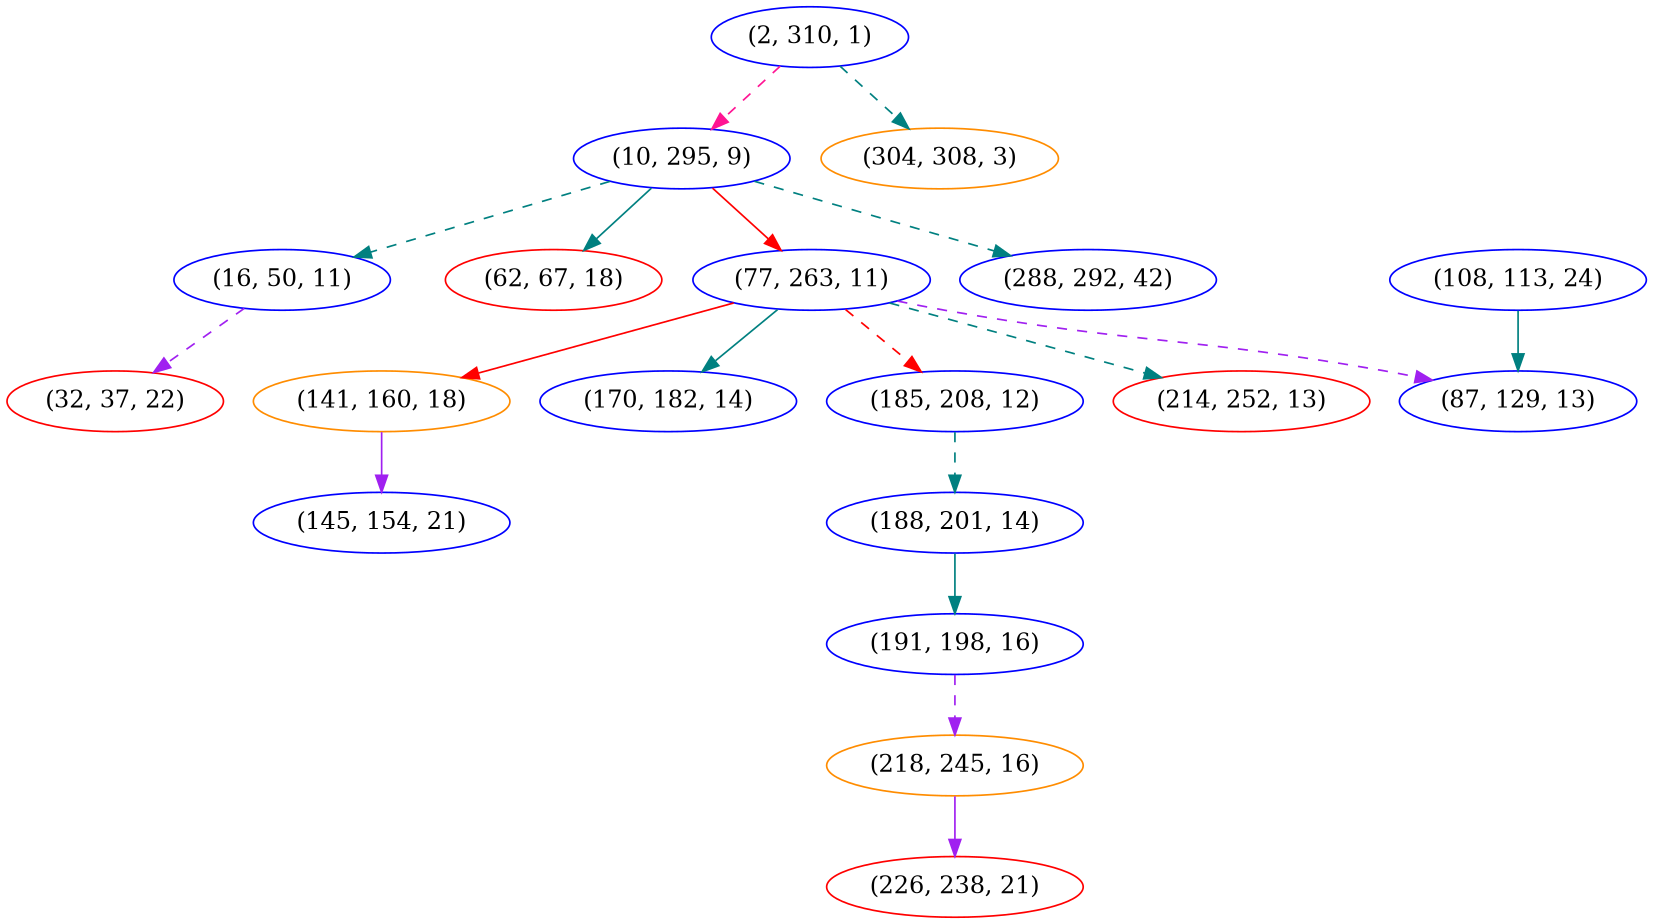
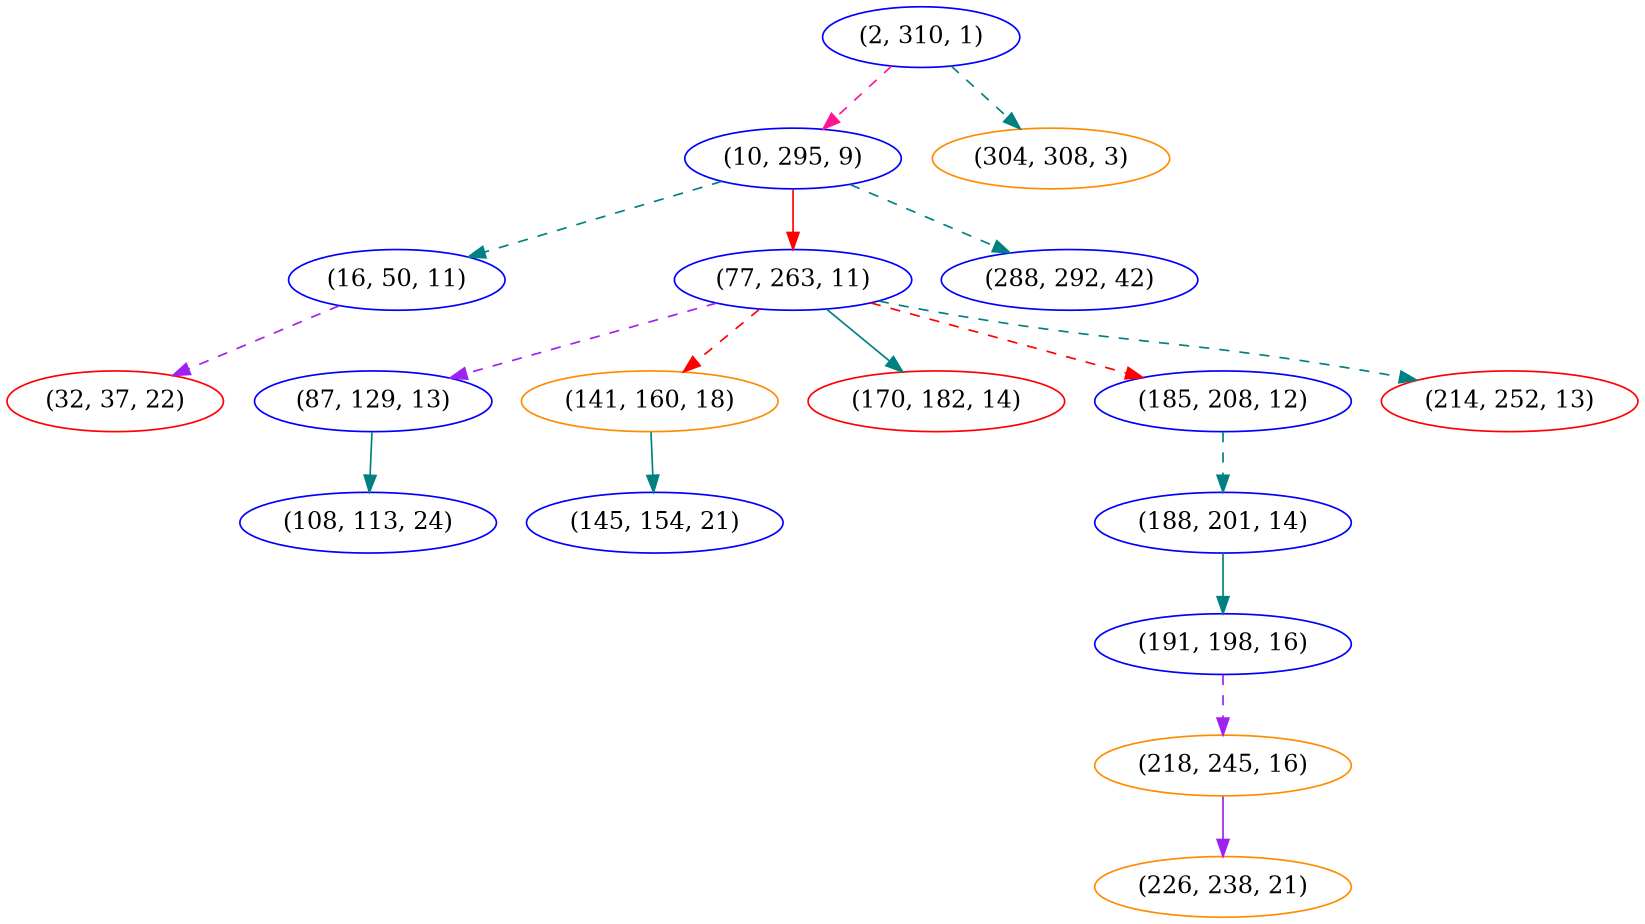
node "(62, 67, 18)": removed
edge "(108, 113, 24)" -> "(87, 129, 13)": reversed
edge "(77, 263, 11)" -> "(141, 160, 18)": style solid -> dashed
node "(170, 182, 14)": color blue -> red
edge "(141, 160, 18)" -> "(145, 154, 21)": color purple -> teal
node "(226, 238, 21)": color red -> darkorange
